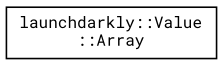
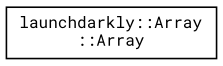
node "launchdarkly::Value ::Array": label "launchdarkly::Value ::Array" -> "launchdarkly::Array ::Array"
